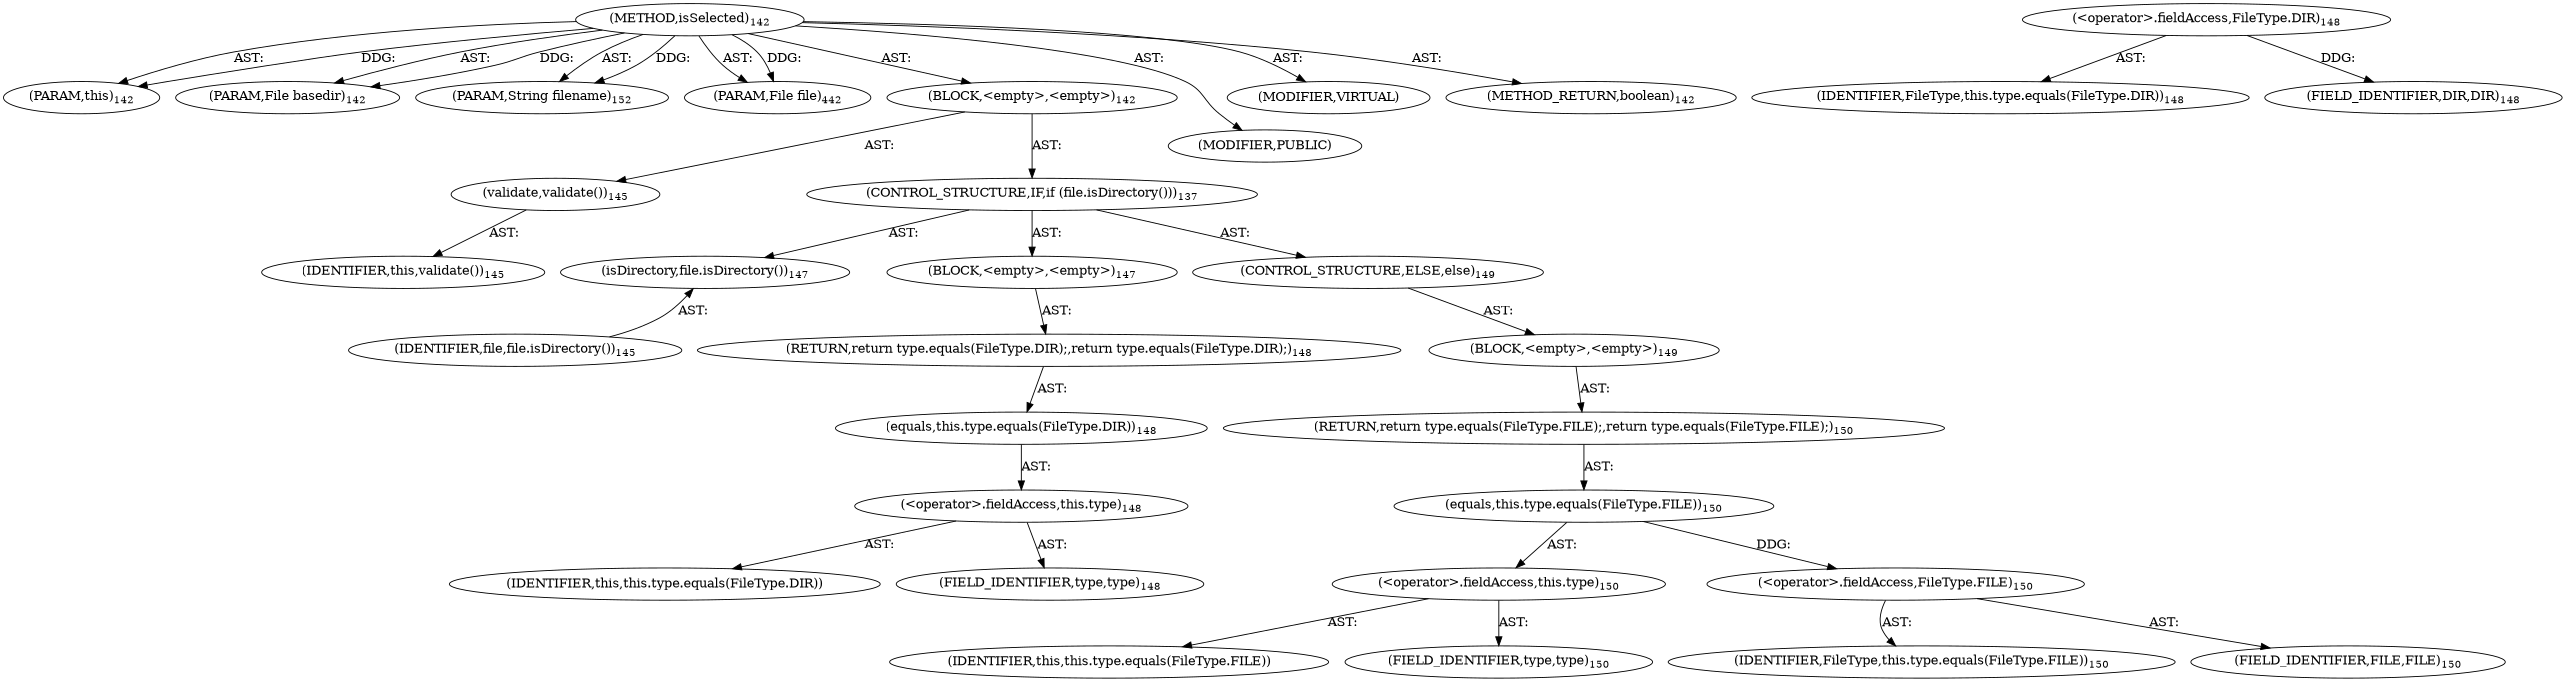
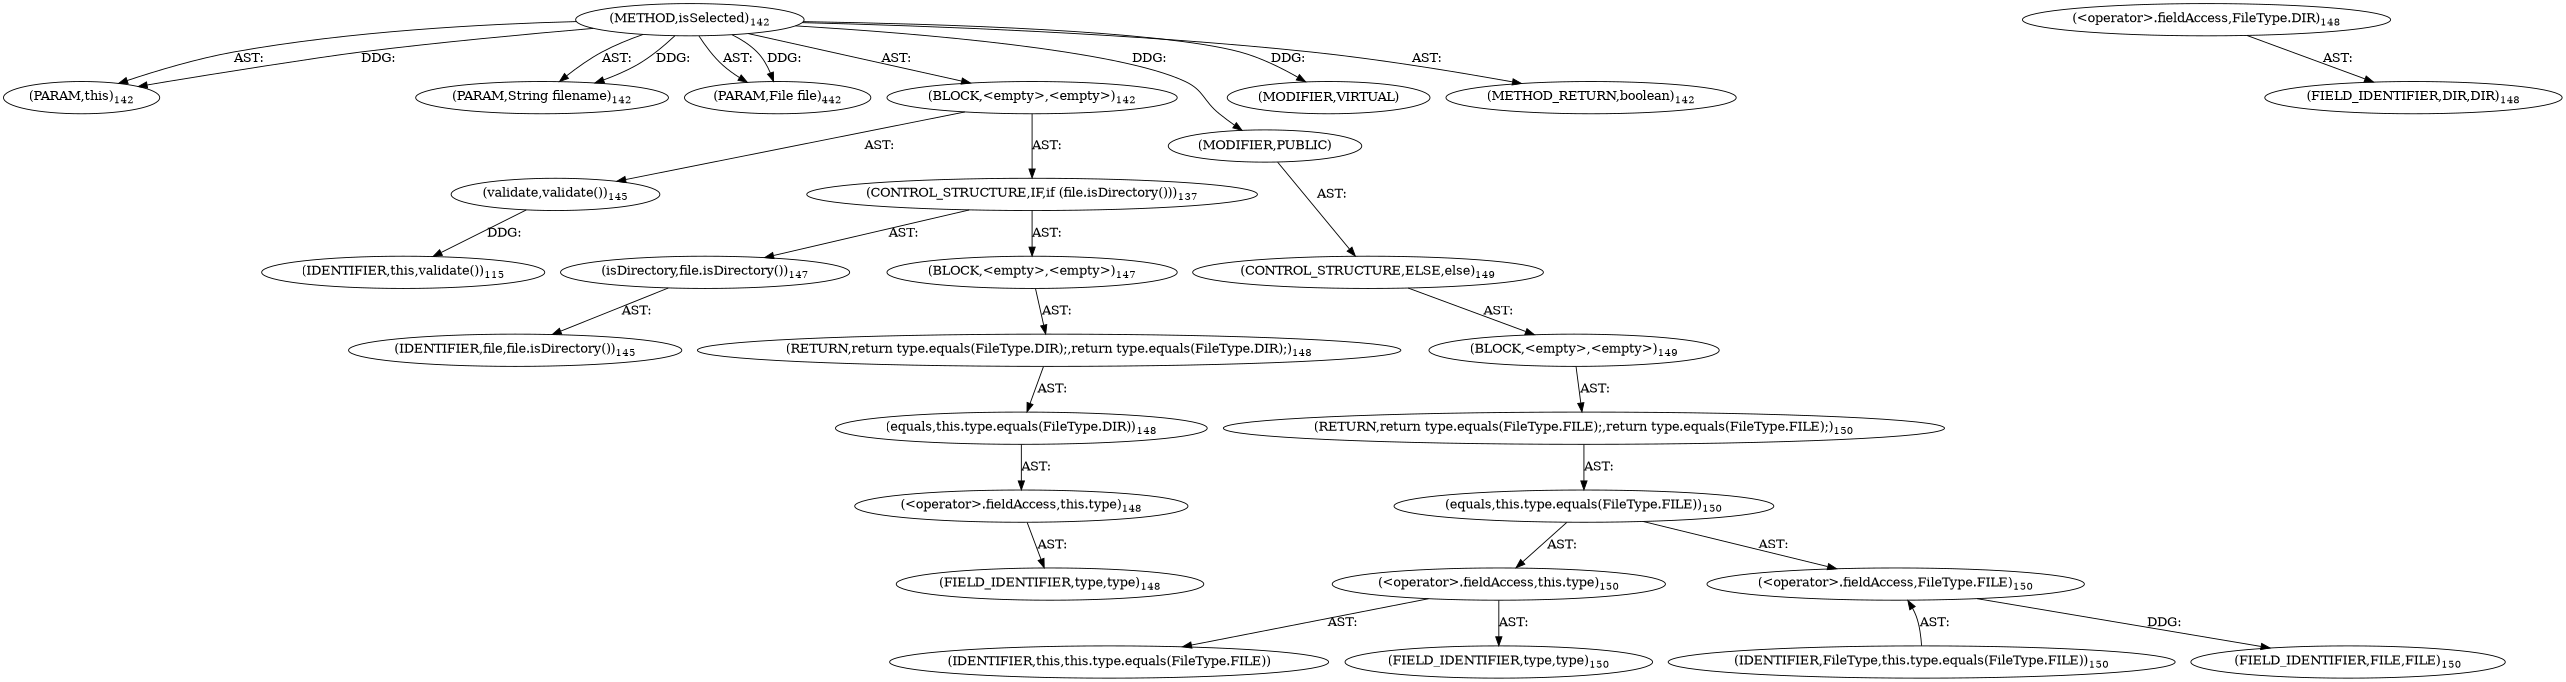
edge "(METHOD,isSelected)" -> "(MODIFIER,PUBLIC)": label "AST: " -> "DDG: "
edge "(METHOD,isSelected)" -> "(MODIFIER,VIRTUAL)": label "AST: " -> "DDG: "
edge "(<operator>.fieldAccess,FileType.DIR)" -> "(FIELD_IDENTIFIER,DIR,DIR)": label "DDG: " -> "AST: "
node "(PARAM,String filename)": text "152" -> "142"
node "(PARAM,File basedir)": removed
node "(IDENTIFIER,FileType,this.type.equals(FileType.DIR))": removed
edge "(validate,validate())" -> "(IDENTIFIER,this,validate())": label "AST: " -> "DDG: "
edge "(CONTROL_STRUCTURE,IF,if (file.isDirectory()))" -> "(CONTROL_STRUCTURE,ELSE,else)": now "(MODIFIER,PUBLIC)" -> "(CONTROL_STRUCTURE,ELSE,else)"
node "(IDENTIFIER,this,validate())": text "145" -> "115"
edge "(IDENTIFIER,file,file.isDirectory())" -> "(isDirectory,file.isDirectory())": reversed
edge "(equals,this.type.equals(FileType.FILE))" -> "(<operator>.fieldAccess,FileType.FILE)": label "DDG: " -> "AST: "
node "(IDENTIFIER,this,this.type.equals(FileType.DIR))": removed
edge "(<operator>.fieldAccess,FileType.FILE)" -> "(IDENTIFIER,FileType,this.type.equals(FileType.FILE))": reversed
edge "(<operator>.fieldAccess,FileType.FILE)" -> "(FIELD_IDENTIFIER,FILE,FILE)": label "AST: " -> "DDG: "
